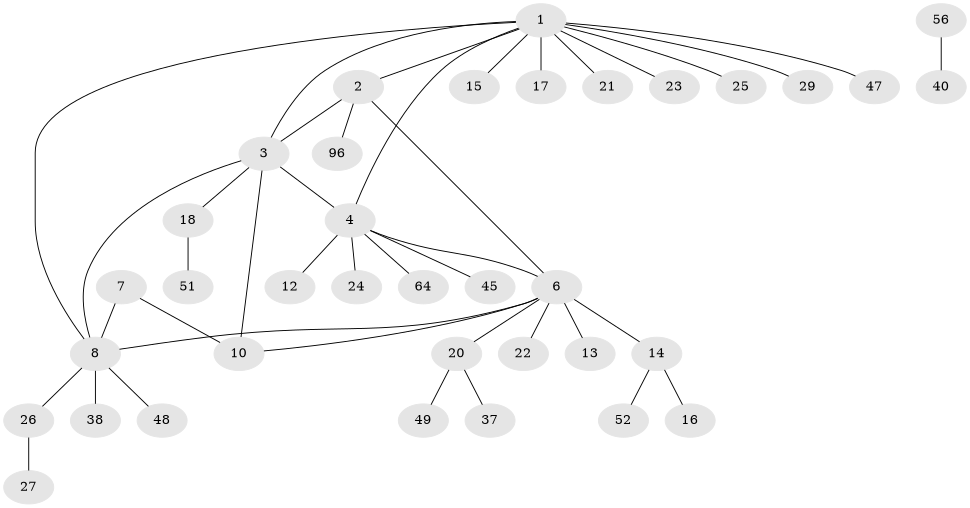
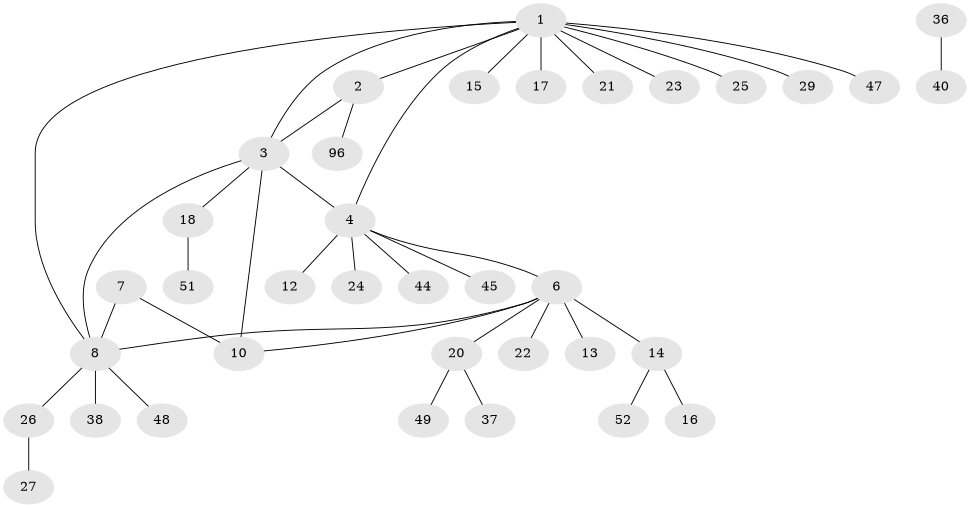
node "56": label "56" -> "36"
edge "2" -- "6": removed
node "64": label "64" -> "44"
